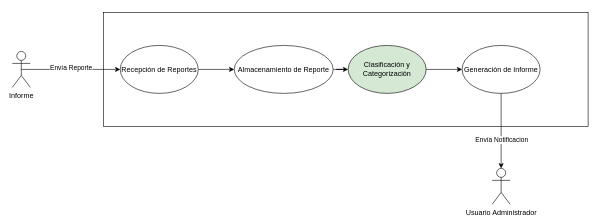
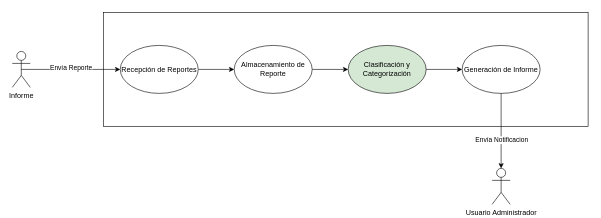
node "Almacenamiento de Reporte": size 99x48 -> 78x48
